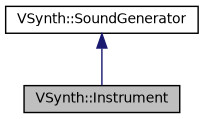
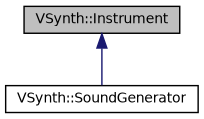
edge "VSynth::Instrument" -> "VSynth::SoundGenerator": reversed
